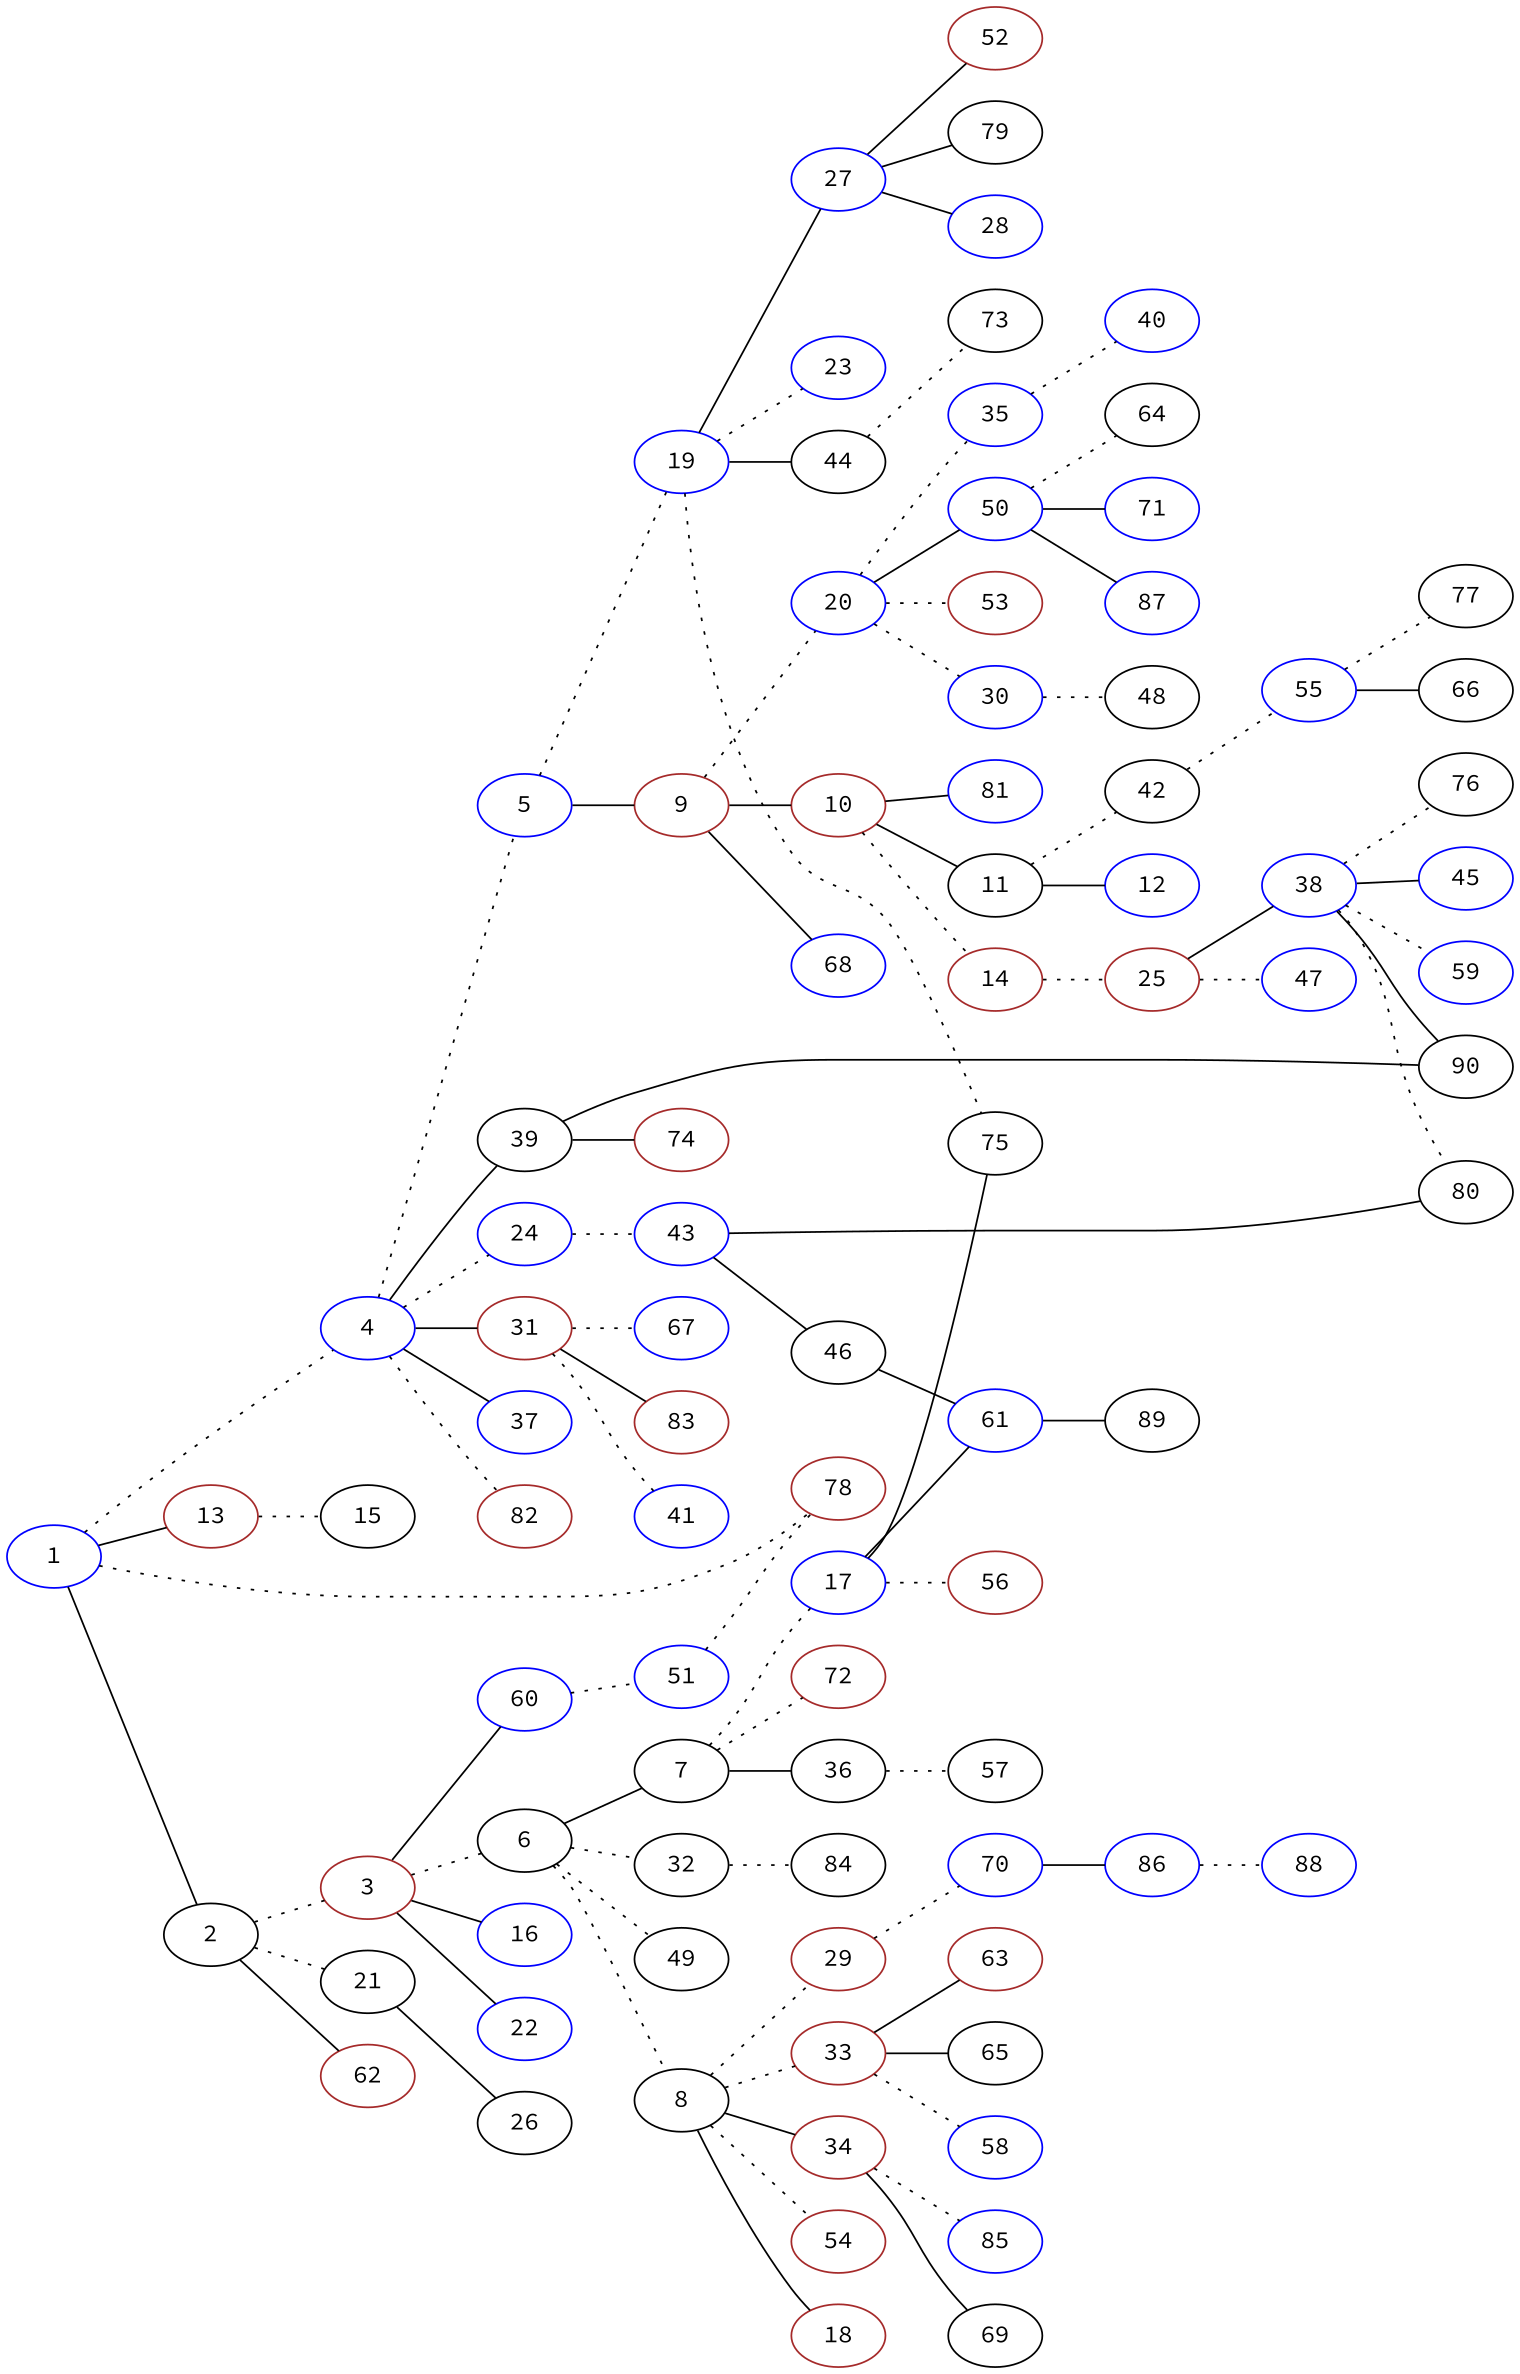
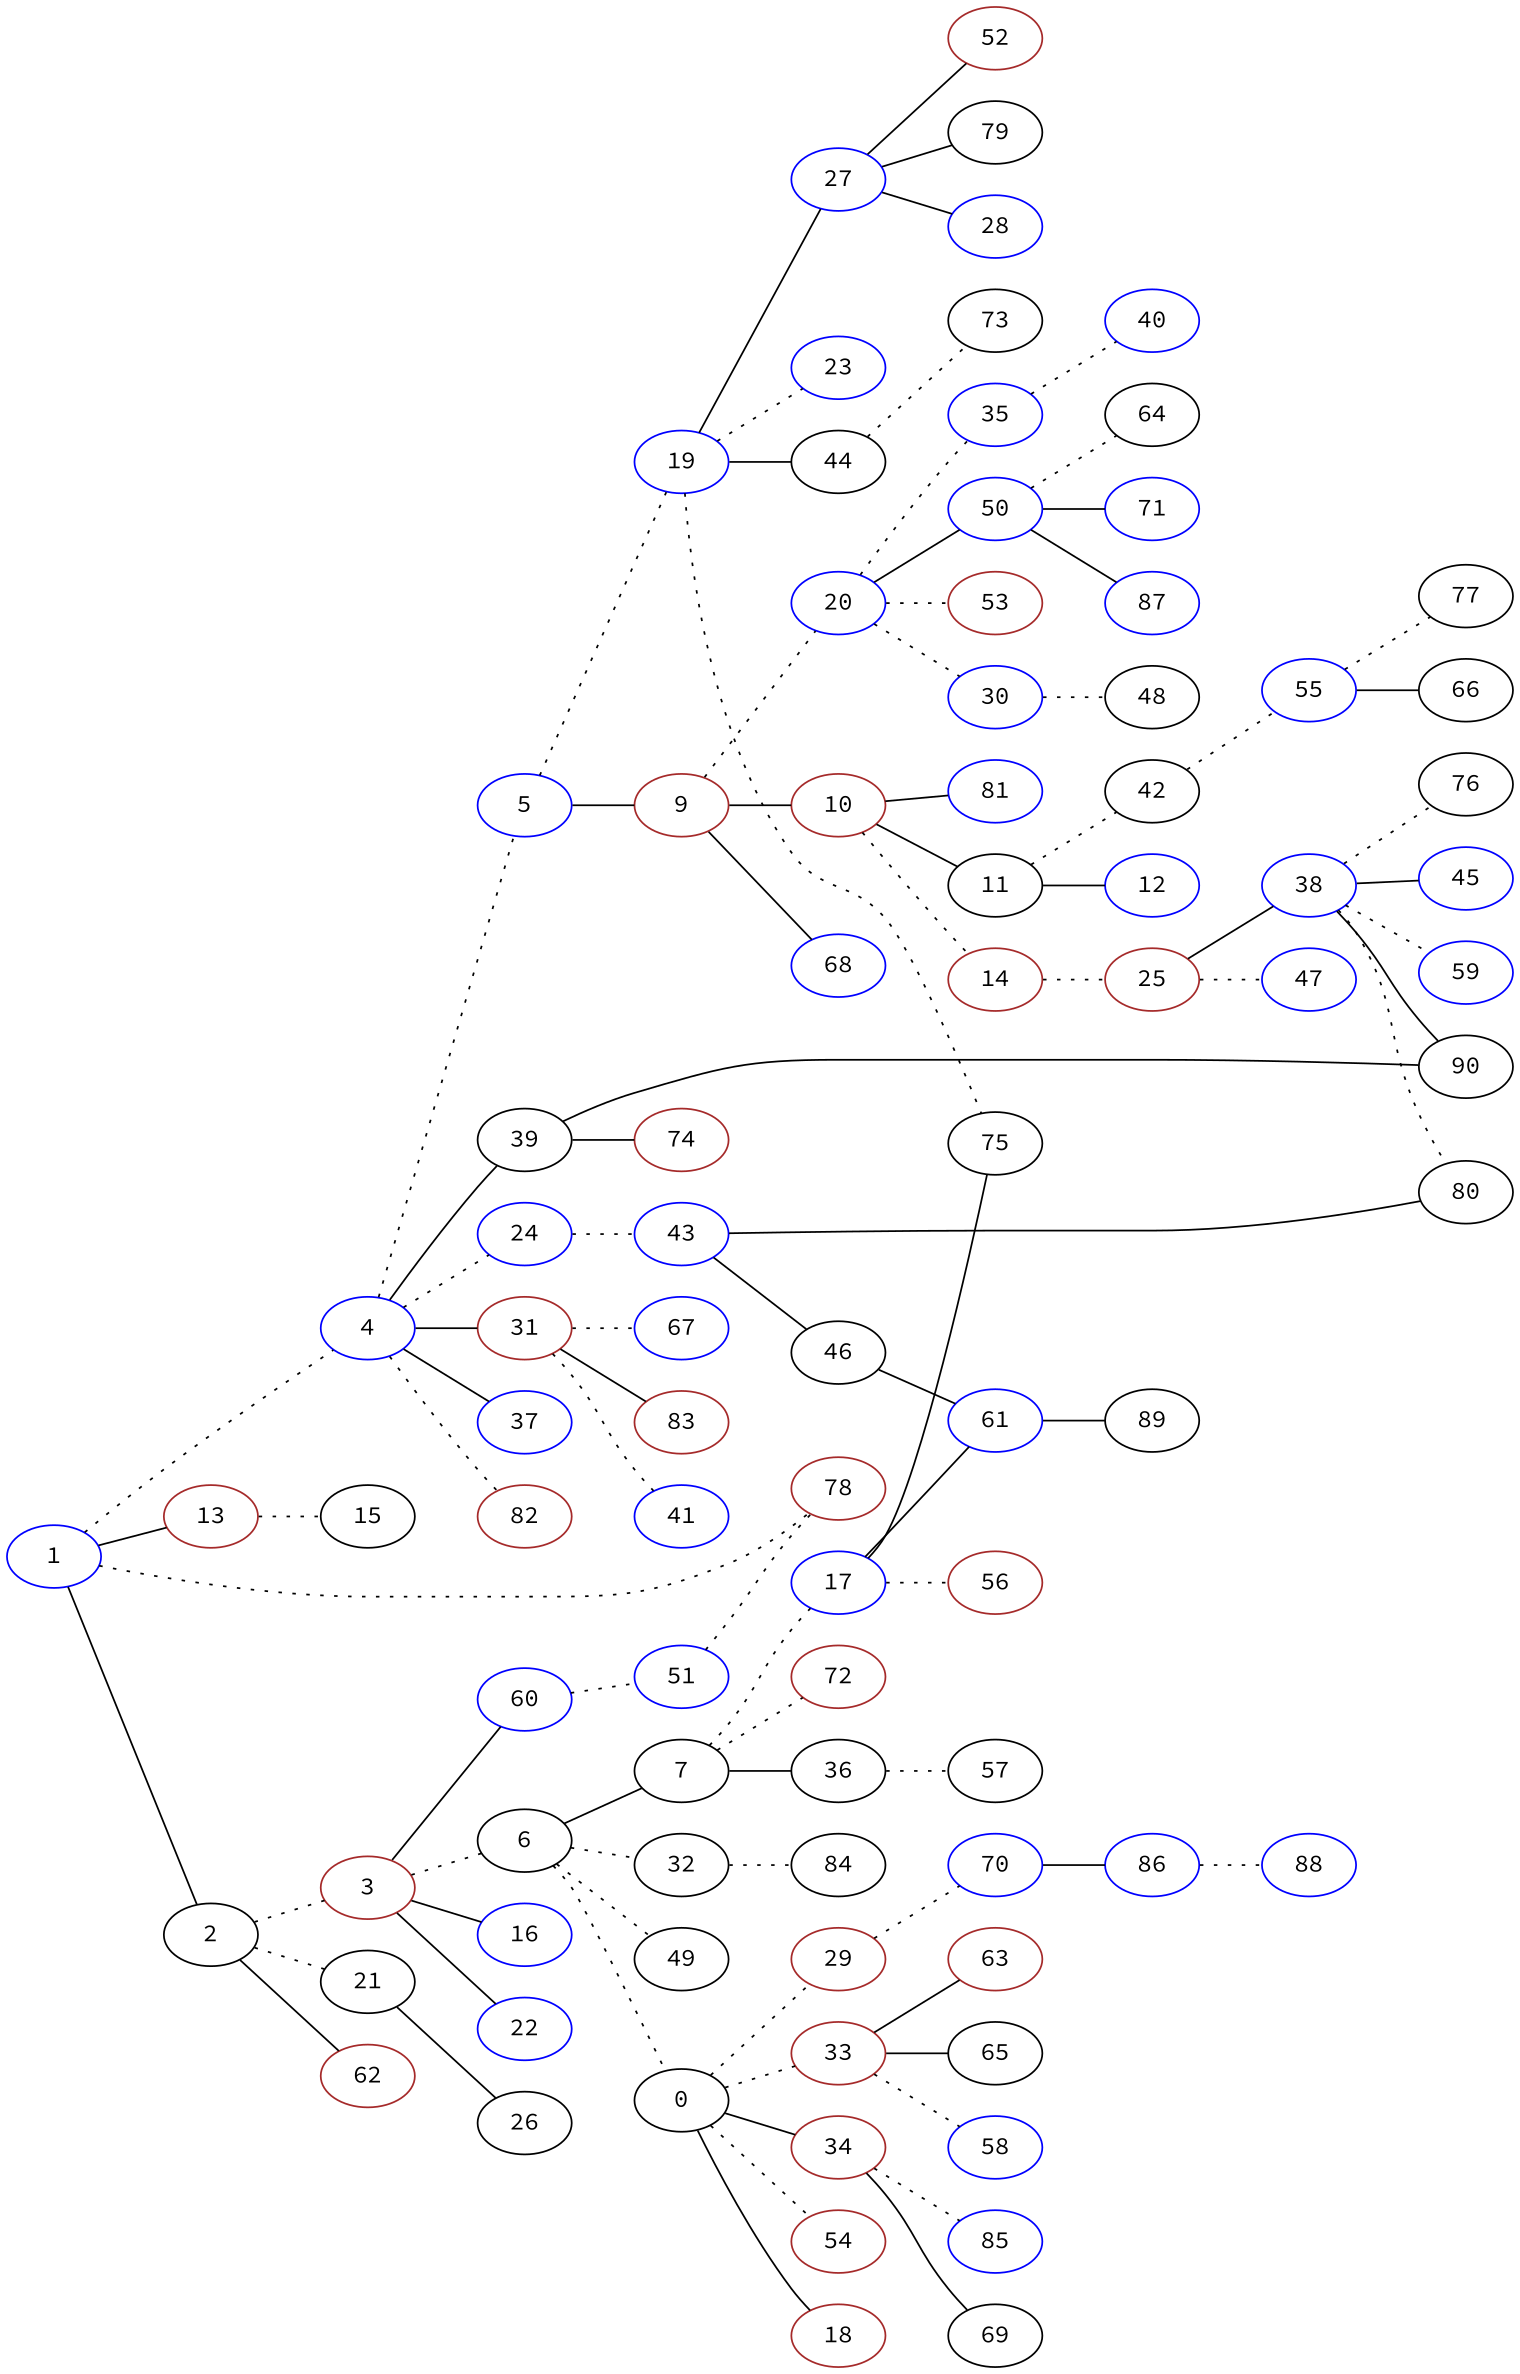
node "8": label "8" -> "0"
